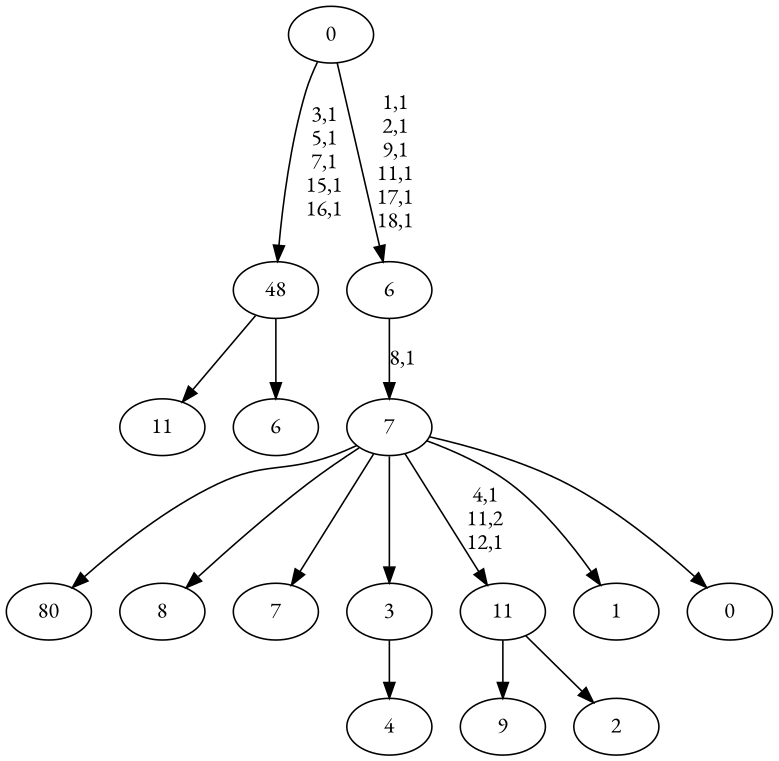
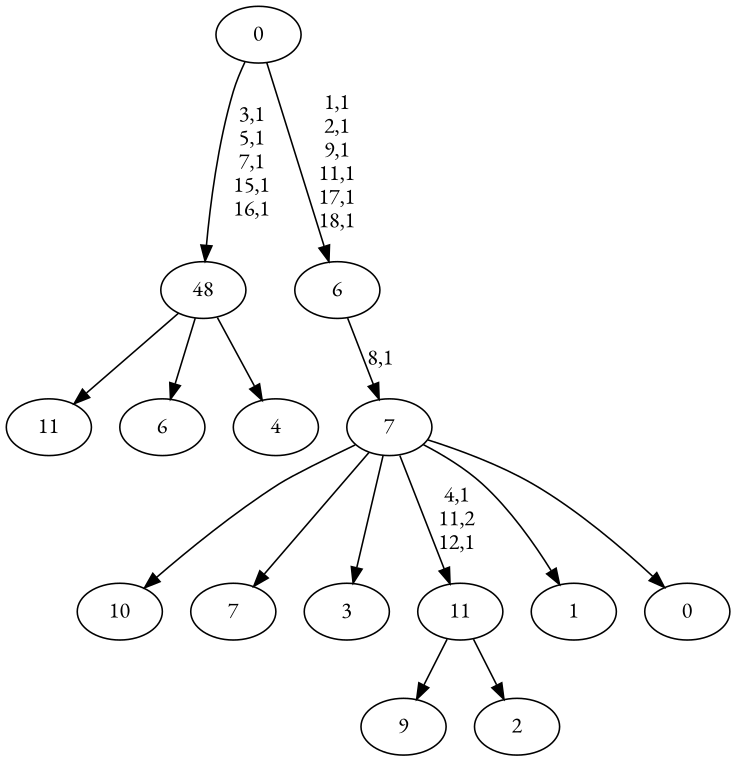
node "80": label "80" -> "10"
node "8": removed
edge "3" -> "4": now "48" -> "4"
